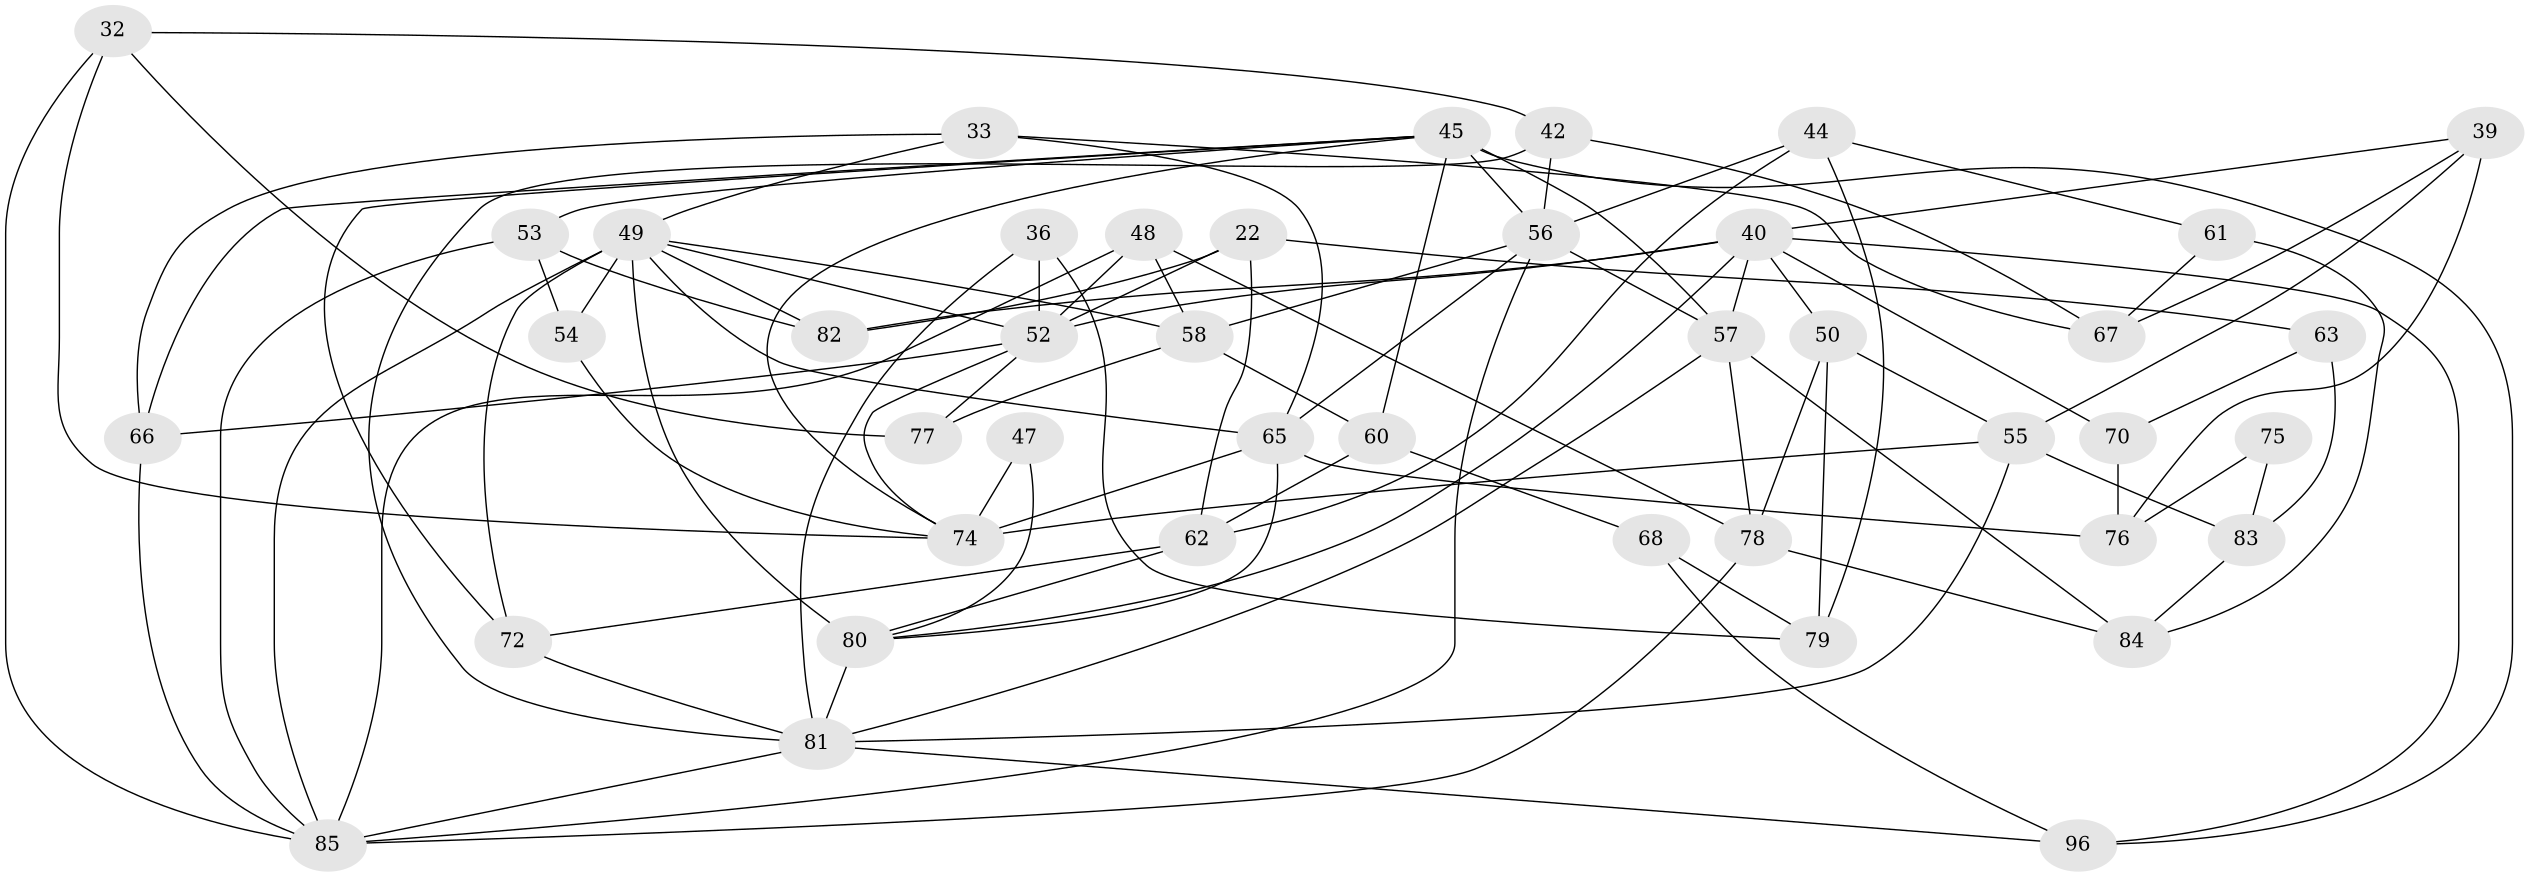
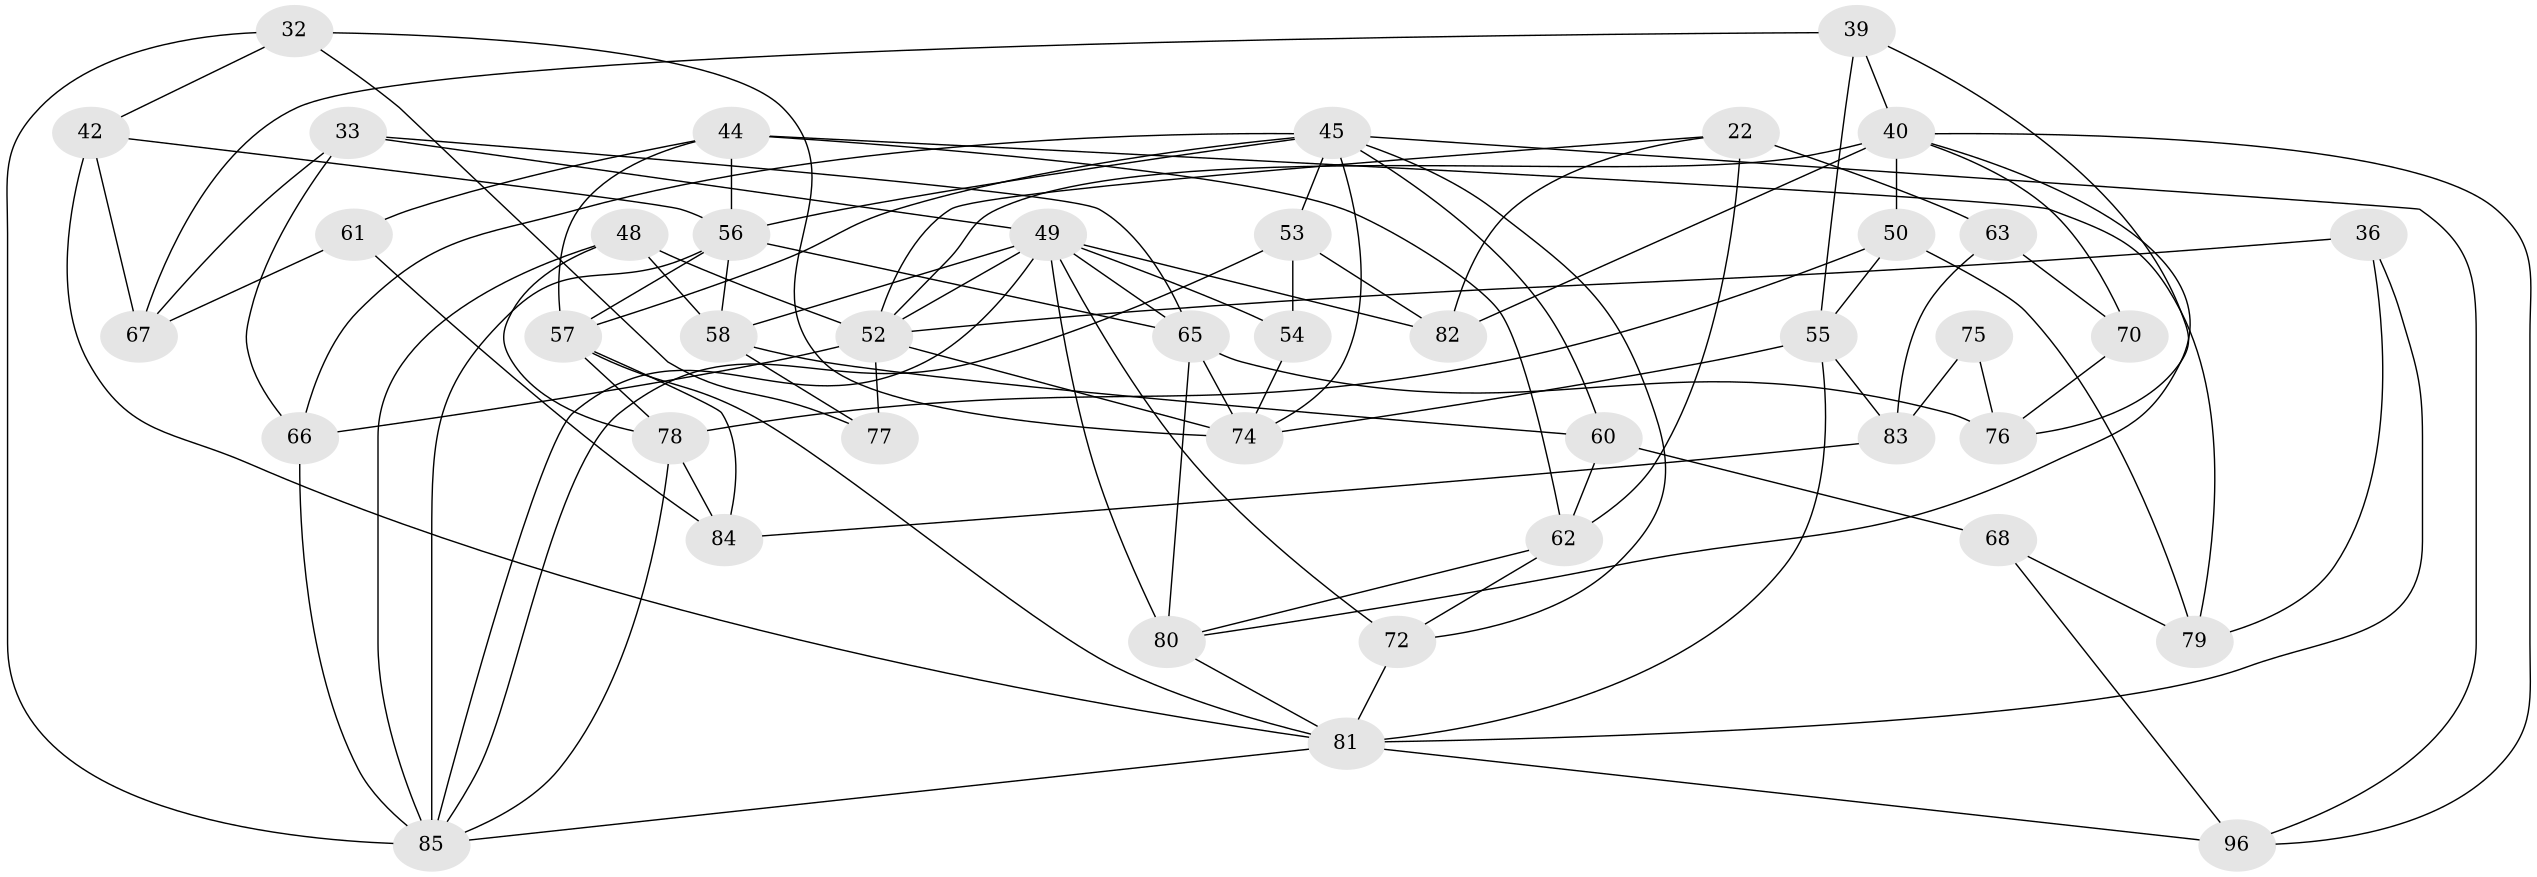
edge "40" -- "57": now "44" -- "57"
node "47": removed
